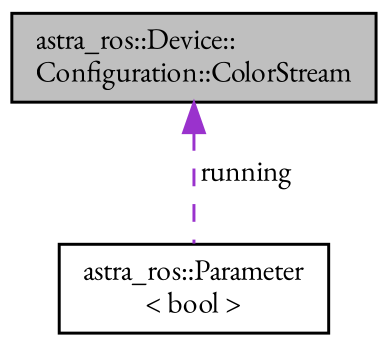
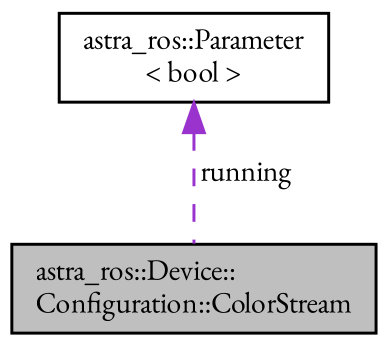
edge "astra_ros::Parameter < bool >" -> "astra_ros::Device:: Configuration::ColorStream": reversed
